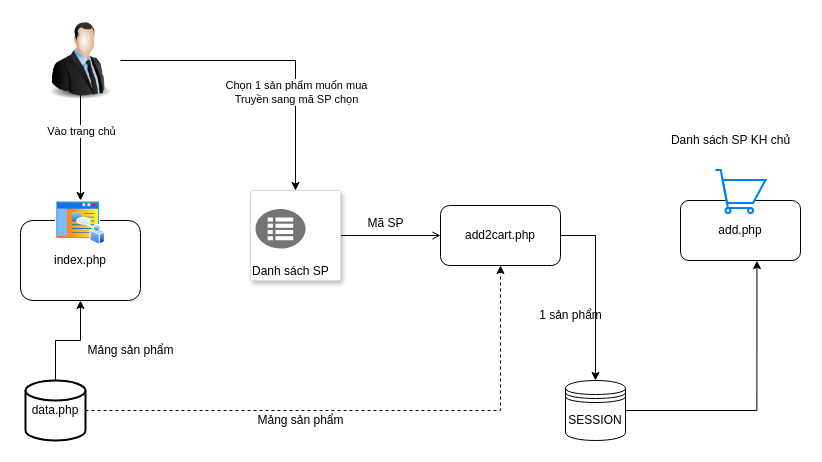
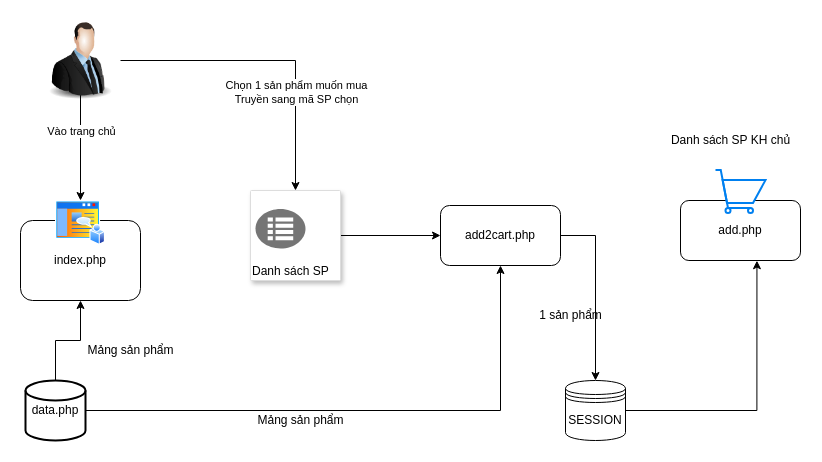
node "Mã SP": removed
edge "Danh sách SP" -> "add2cart.php": arrowhead open -> classic
edge "data.php" -> "add2cart.php": style dashed -> solid
